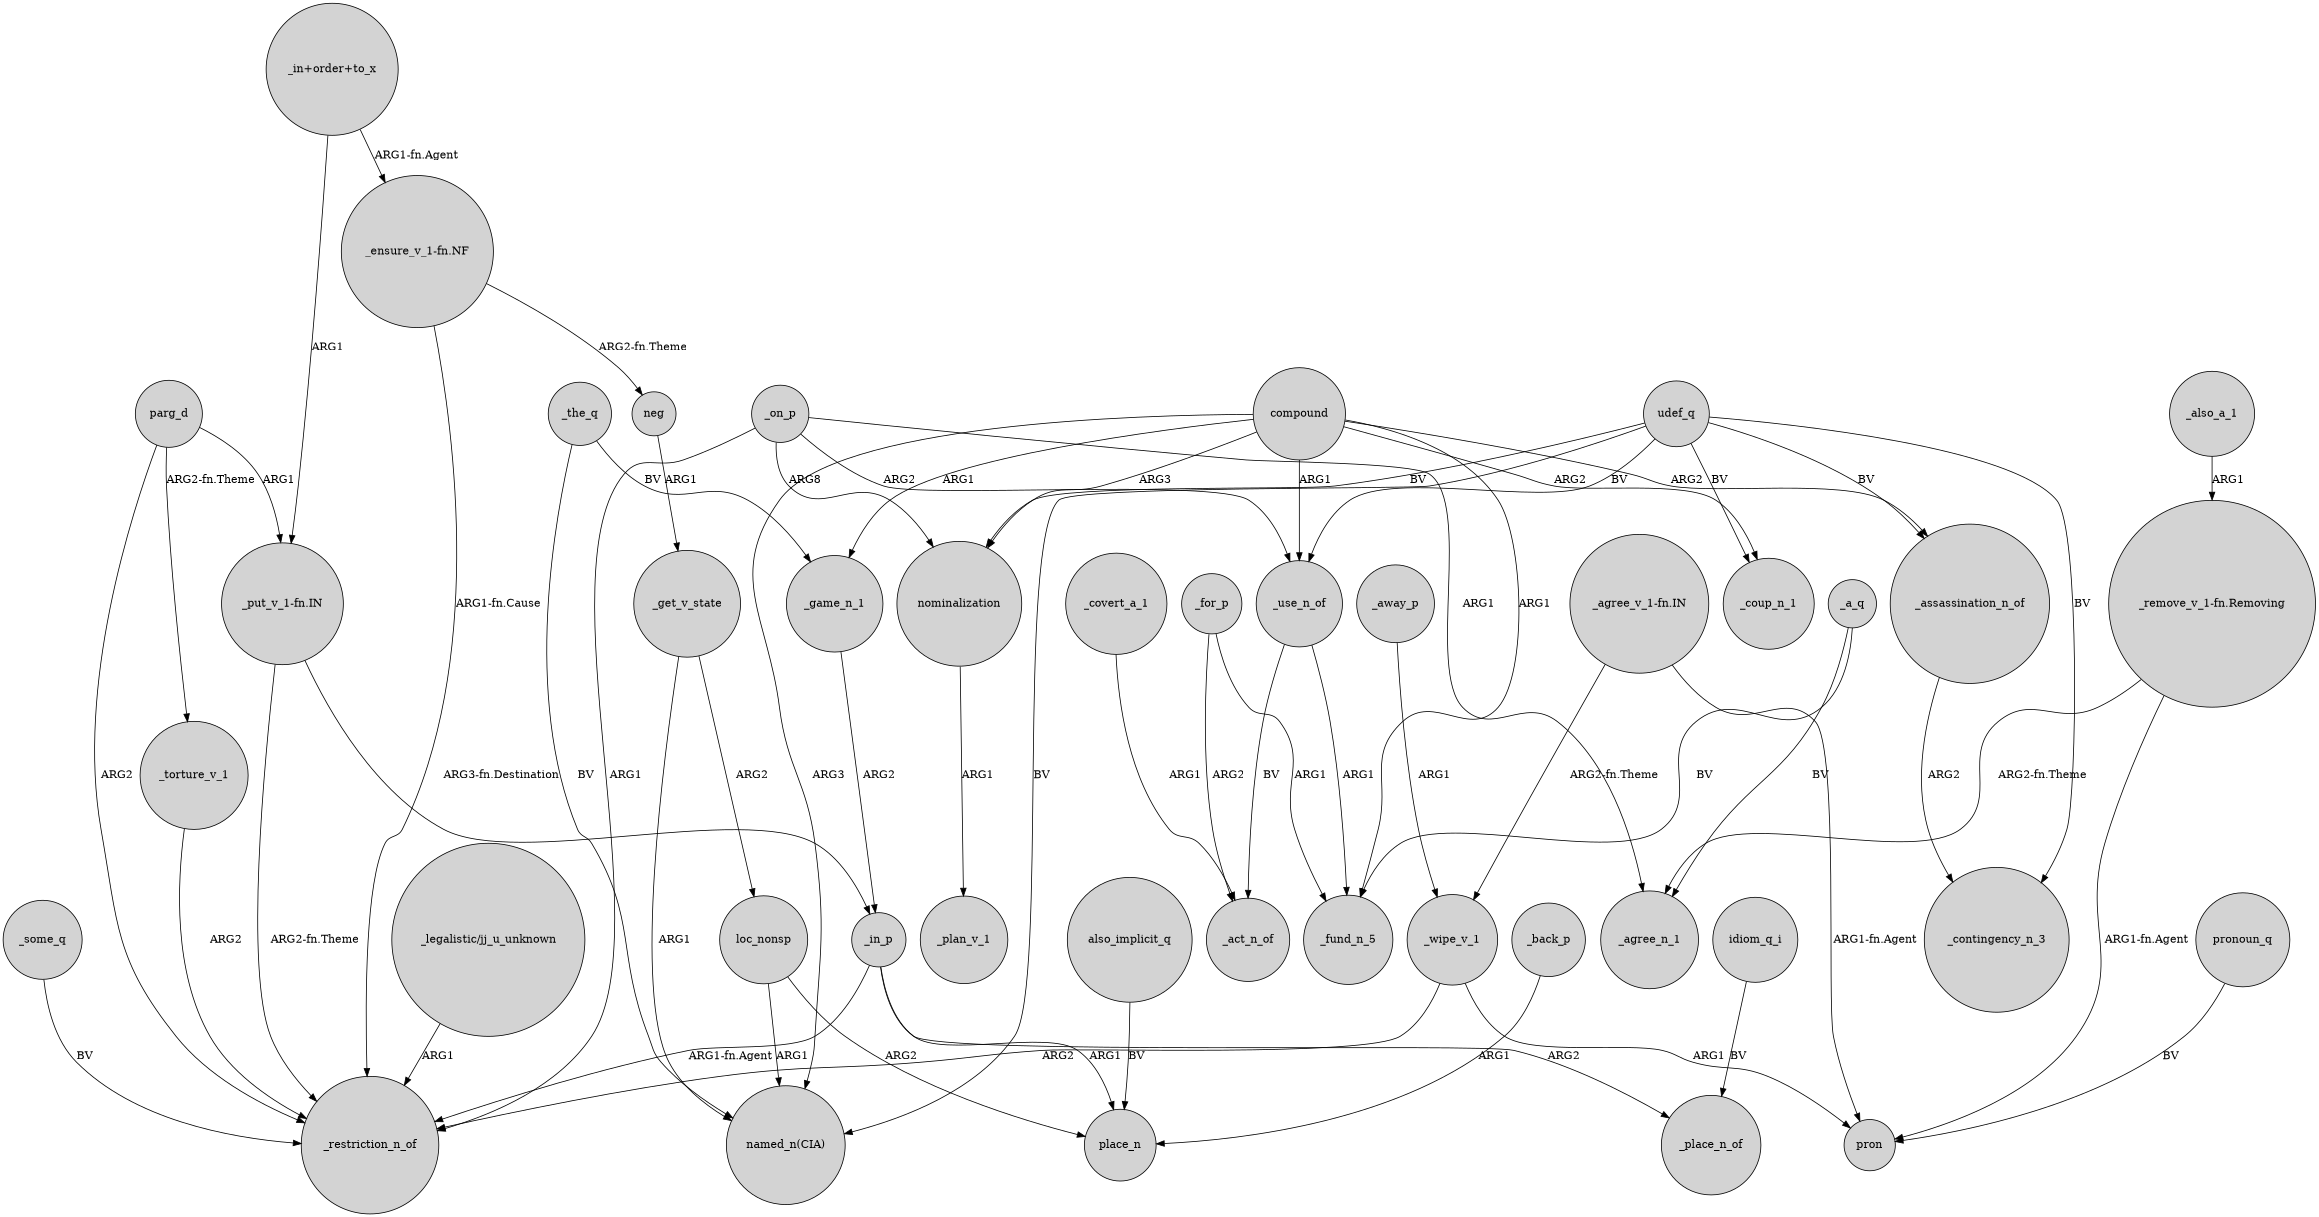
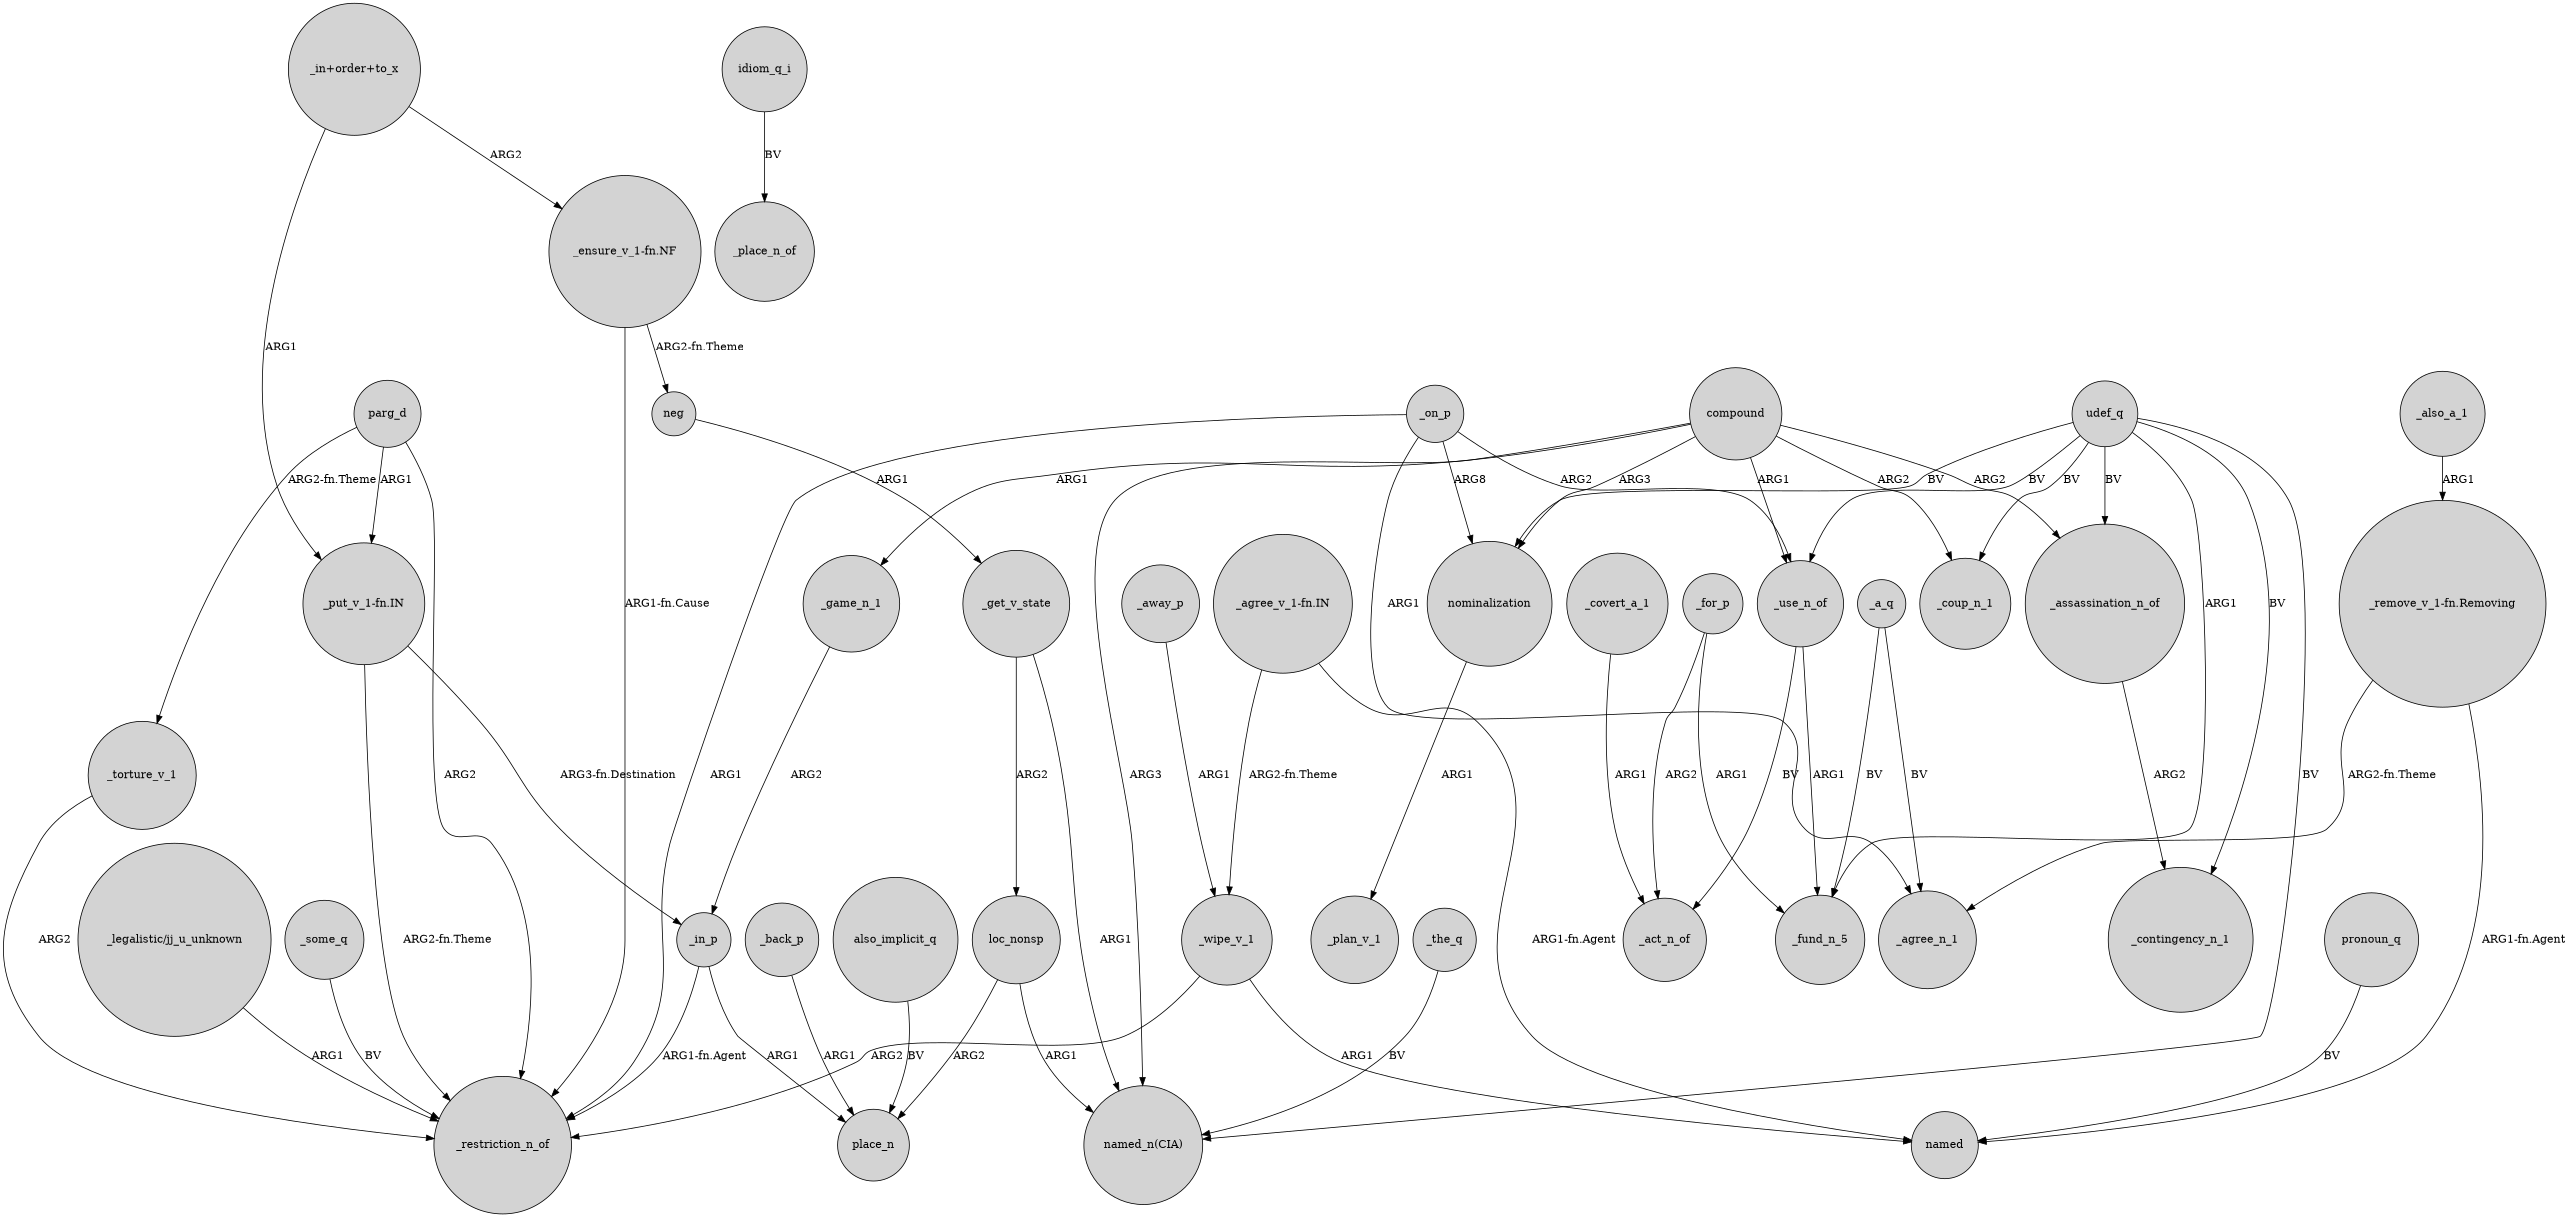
edge "_in+order+to_x" -> "_ensure_v_1-fn.NF": label "ARG1-fn.Agent" -> "ARG2"
edge "_the_q" -> "_game_n_1": removed, label "BV"
edge "compound" -> "_fund_n_5": now "udef_q" -> "_fund_n_5"
node "_contingency_n_3": label "_contingency_n_3" -> "_contingency_n_1"
edge "_in_p" -> "_place_n_of": removed, label "ARG2"
node "pron": label "pron" -> "named"
